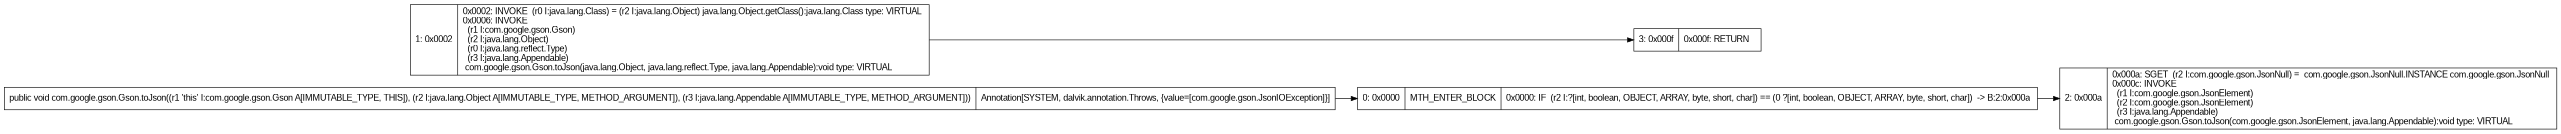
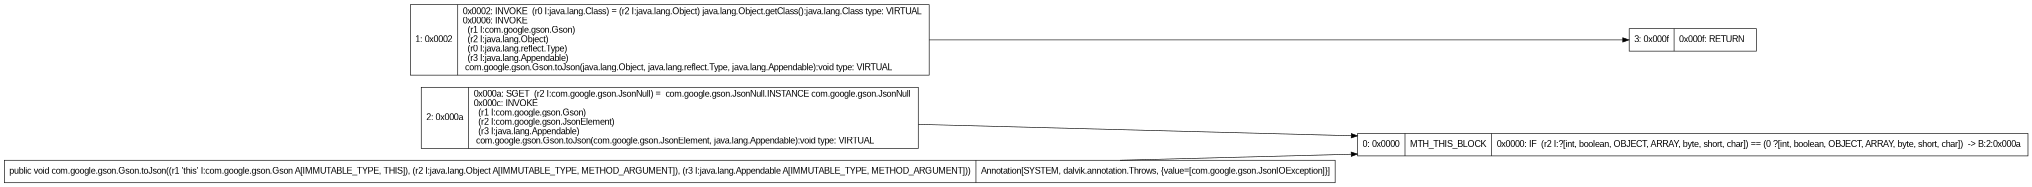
node "2: 0x000a": text "(r1 I:com.google.gson.JsonElement)" -> "(r1 I:com.google.gson.Gson)"
node "0: 0x0000": text "MTH_ENTER_BLOCK" -> "MTH_THIS_BLOCK"
edge "0: 0x0000" -> "2: 0x000a": reversed
